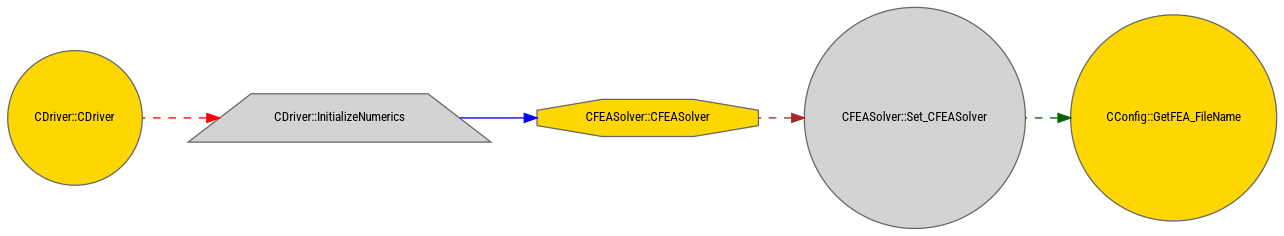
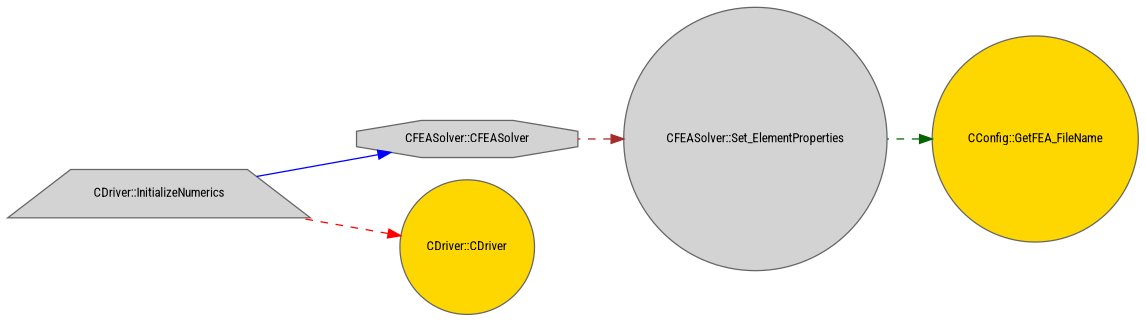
edge "CDriver::CDriver" -> "CDriver::InitializeNumerics": reversed
node "CFEASolver::CFEASolver": fillcolor gold -> lightgrey
node "CFEASolver::Set_CFEASolver": label "CFEASolver::Set_CFEASolver" -> "CFEASolver::Set_ElementProperties"
